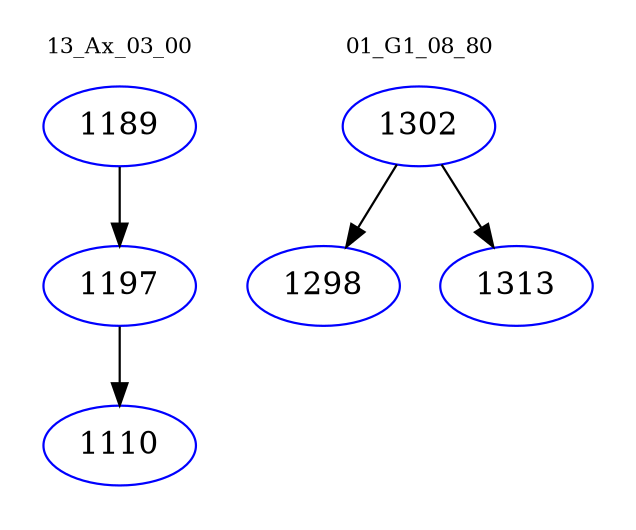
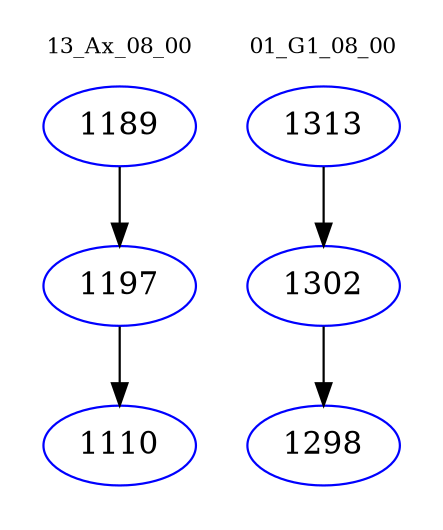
cluster "13_Ax_03_00": label "13_Ax_03_00" -> "13_Ax_08_00"
cluster "01_G1_08_80": label "01_G1_08_80" -> "01_G1_08_00"
edge "1302" -> "1313": reversed
